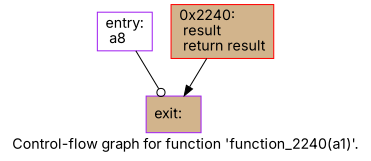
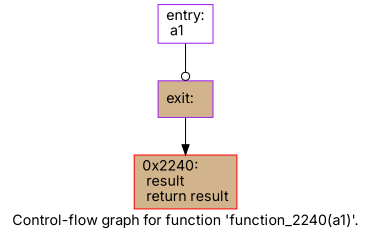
node "entry:": text "a8" -> "a1"
edge "0x2240:" -> "exit:": reversed
